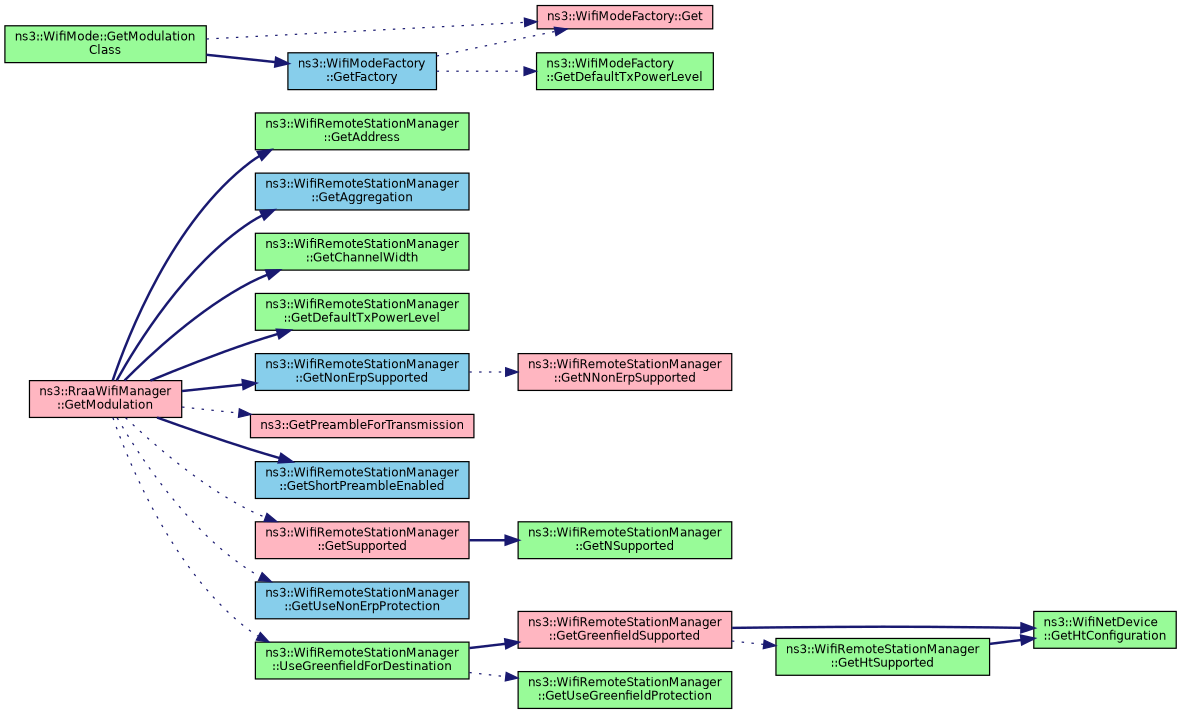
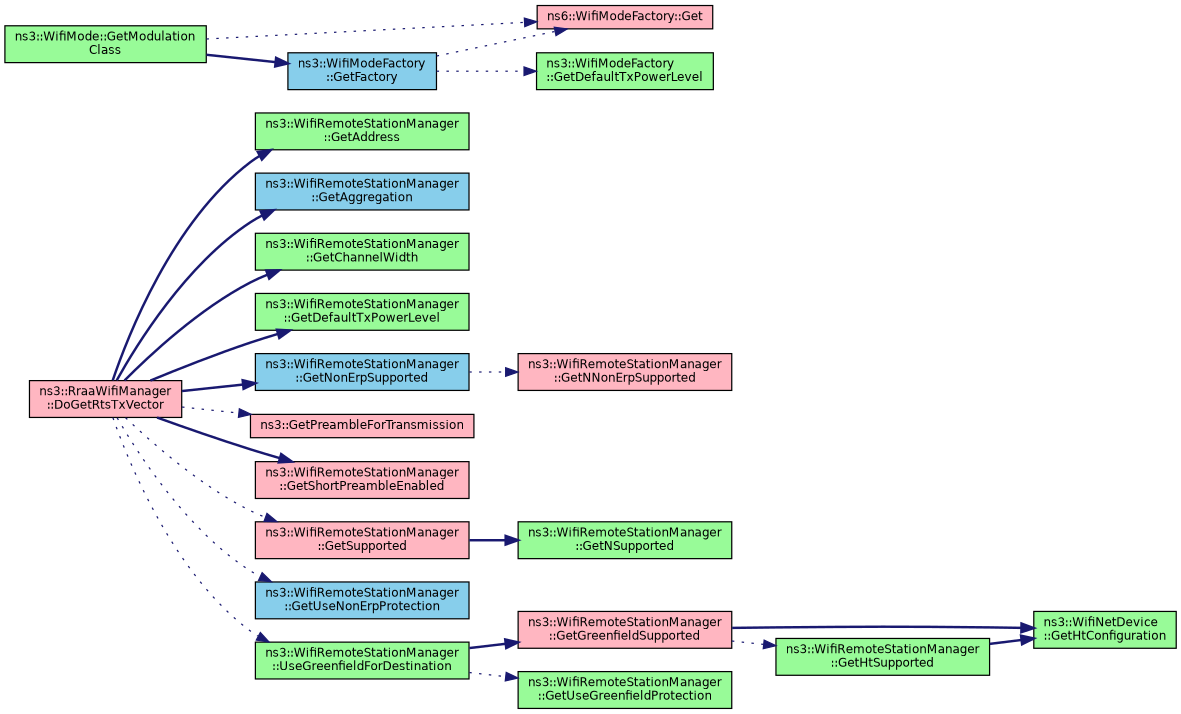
node "ns3::WifiModeFactory::Get": label "ns3::WifiModeFactory::Get" -> "ns6::WifiModeFactory::Get"
node "ns3::RraaWifiManager ::GetModulation": label "ns3::RraaWifiManager ::GetModulation" -> "ns3::RraaWifiManager ::DoGetRtsTxVector"
node "ns3::WifiRemoteStationManager ::GetShortPreambleEnabled": fillcolor skyblue -> lightpink
